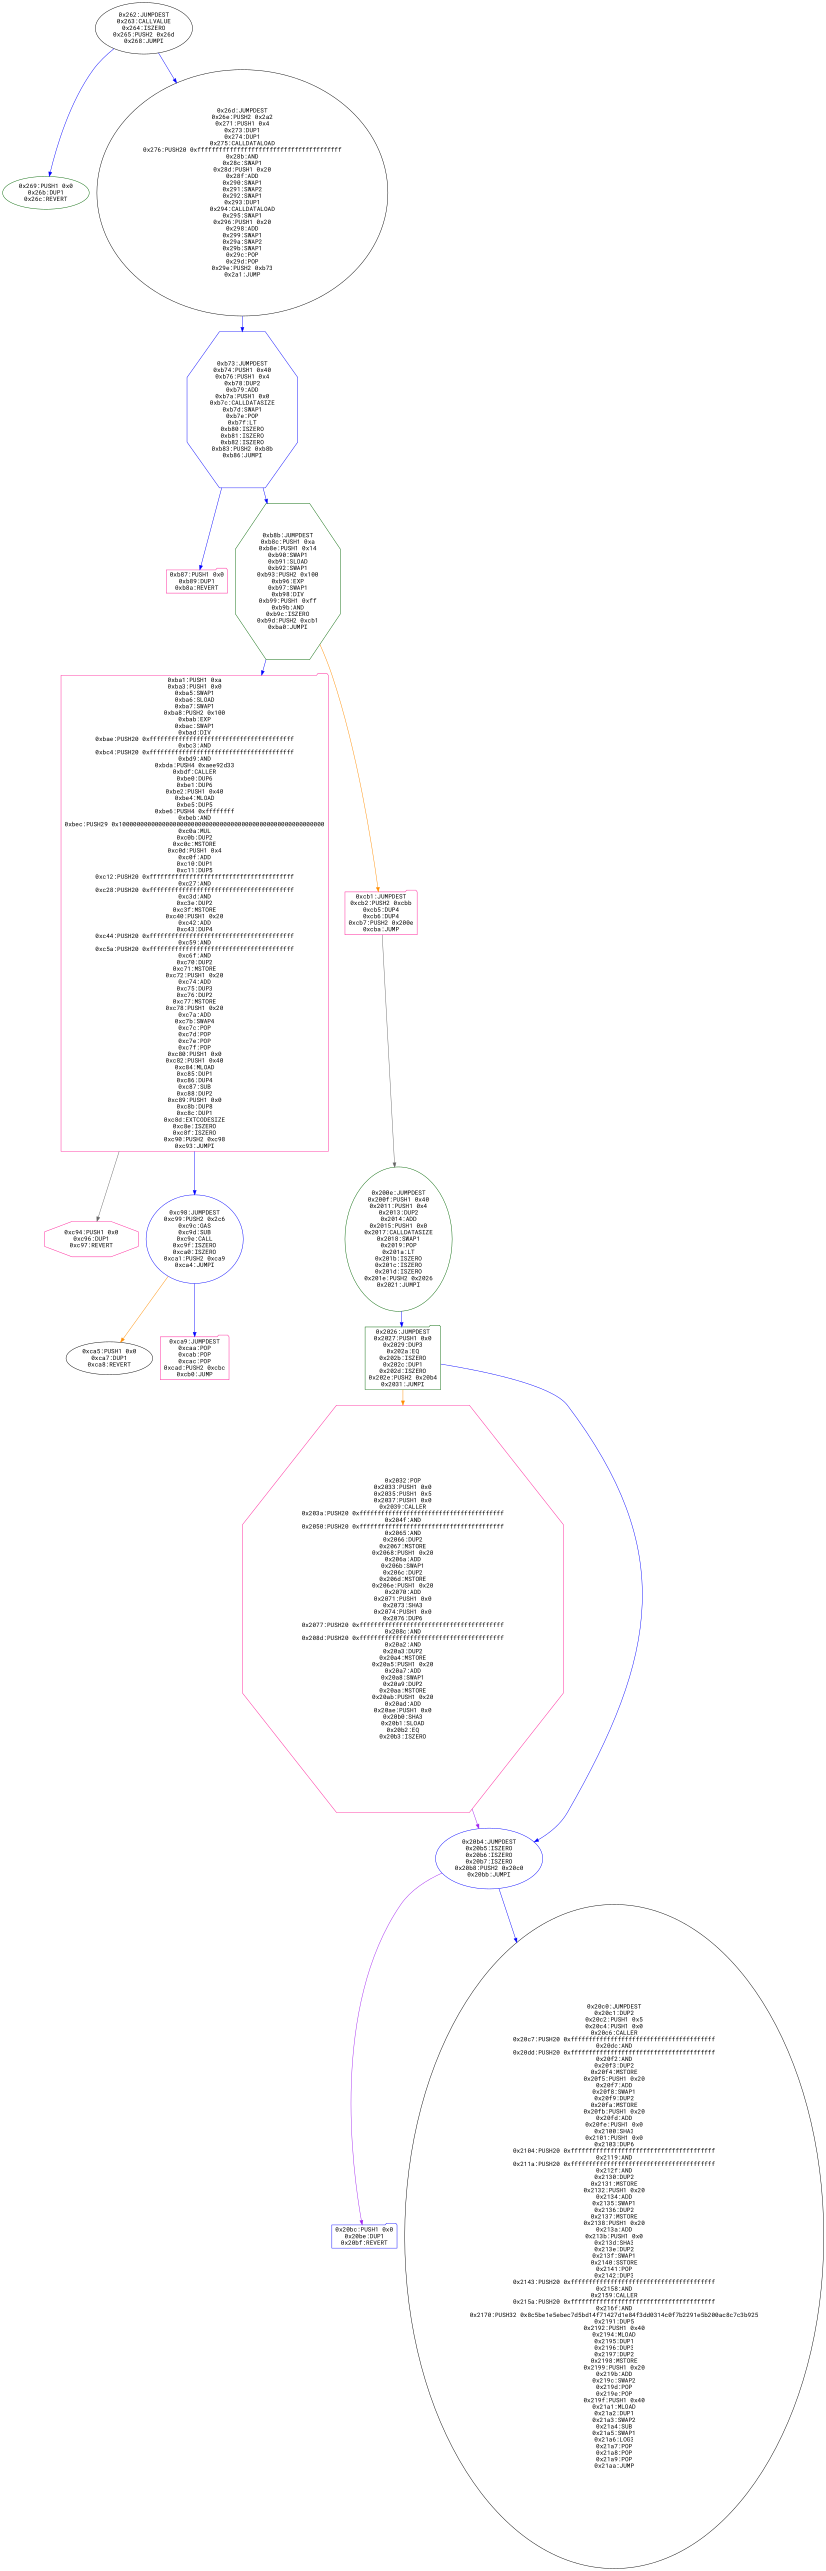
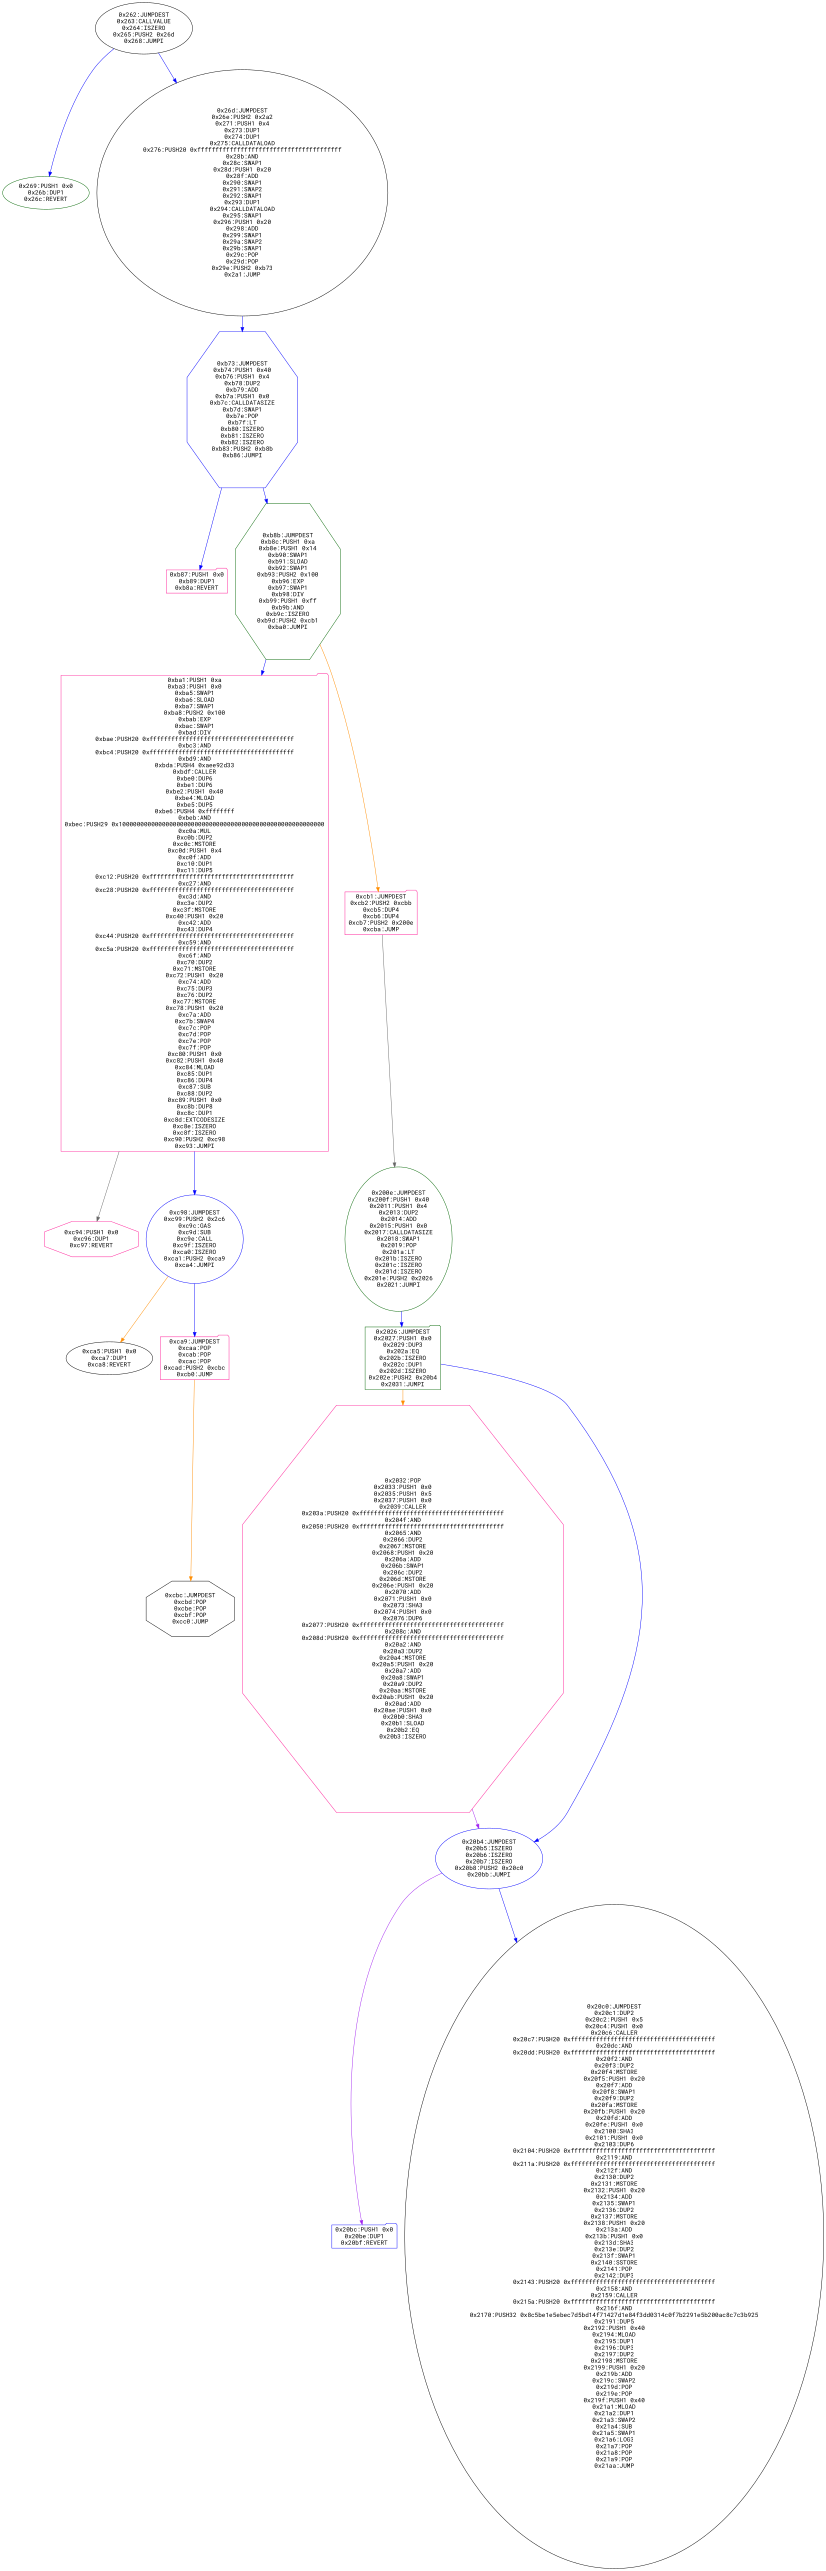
node "0xcbc:JUMPDEST 0xcbd:POP 0xcbe:POP 0xcbf:POP 0xcc0:JUMP": added
